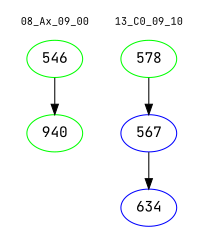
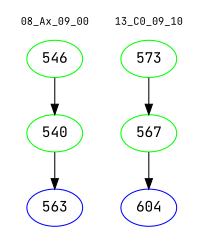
node "578": label "578" -> "573"
node "940": label "940" -> "540"
node "567": color blue -> green
node "563": added
node "634": label "634" -> "604"
